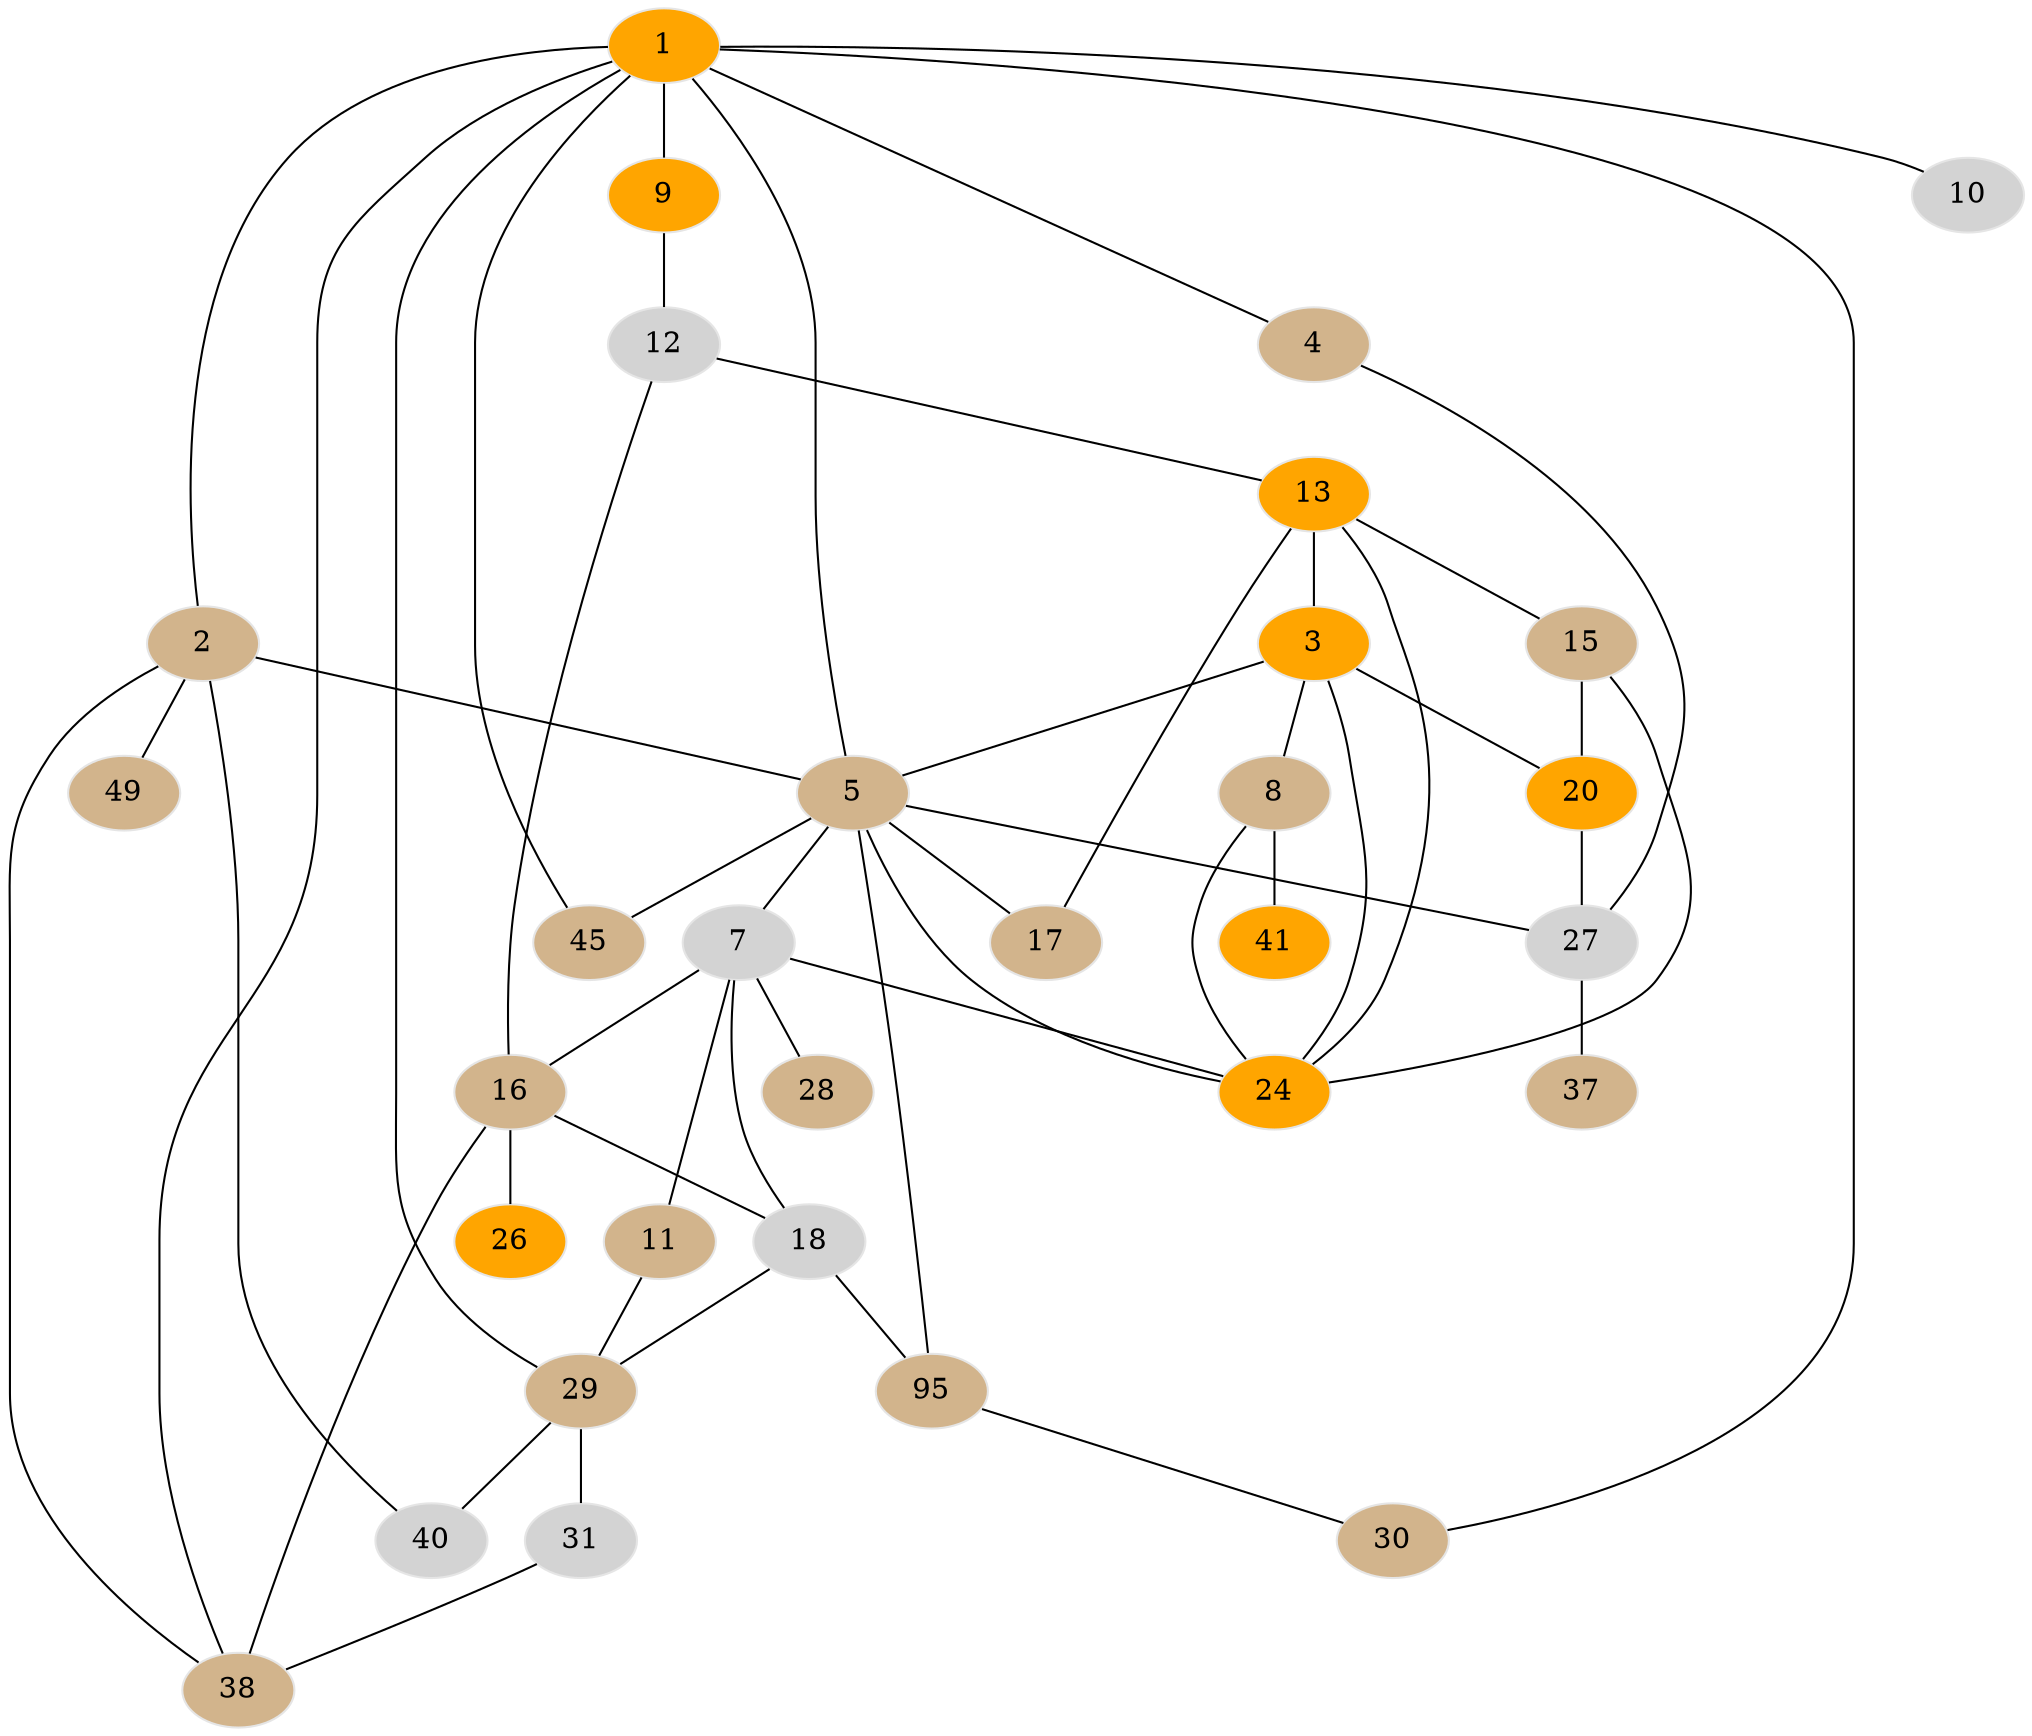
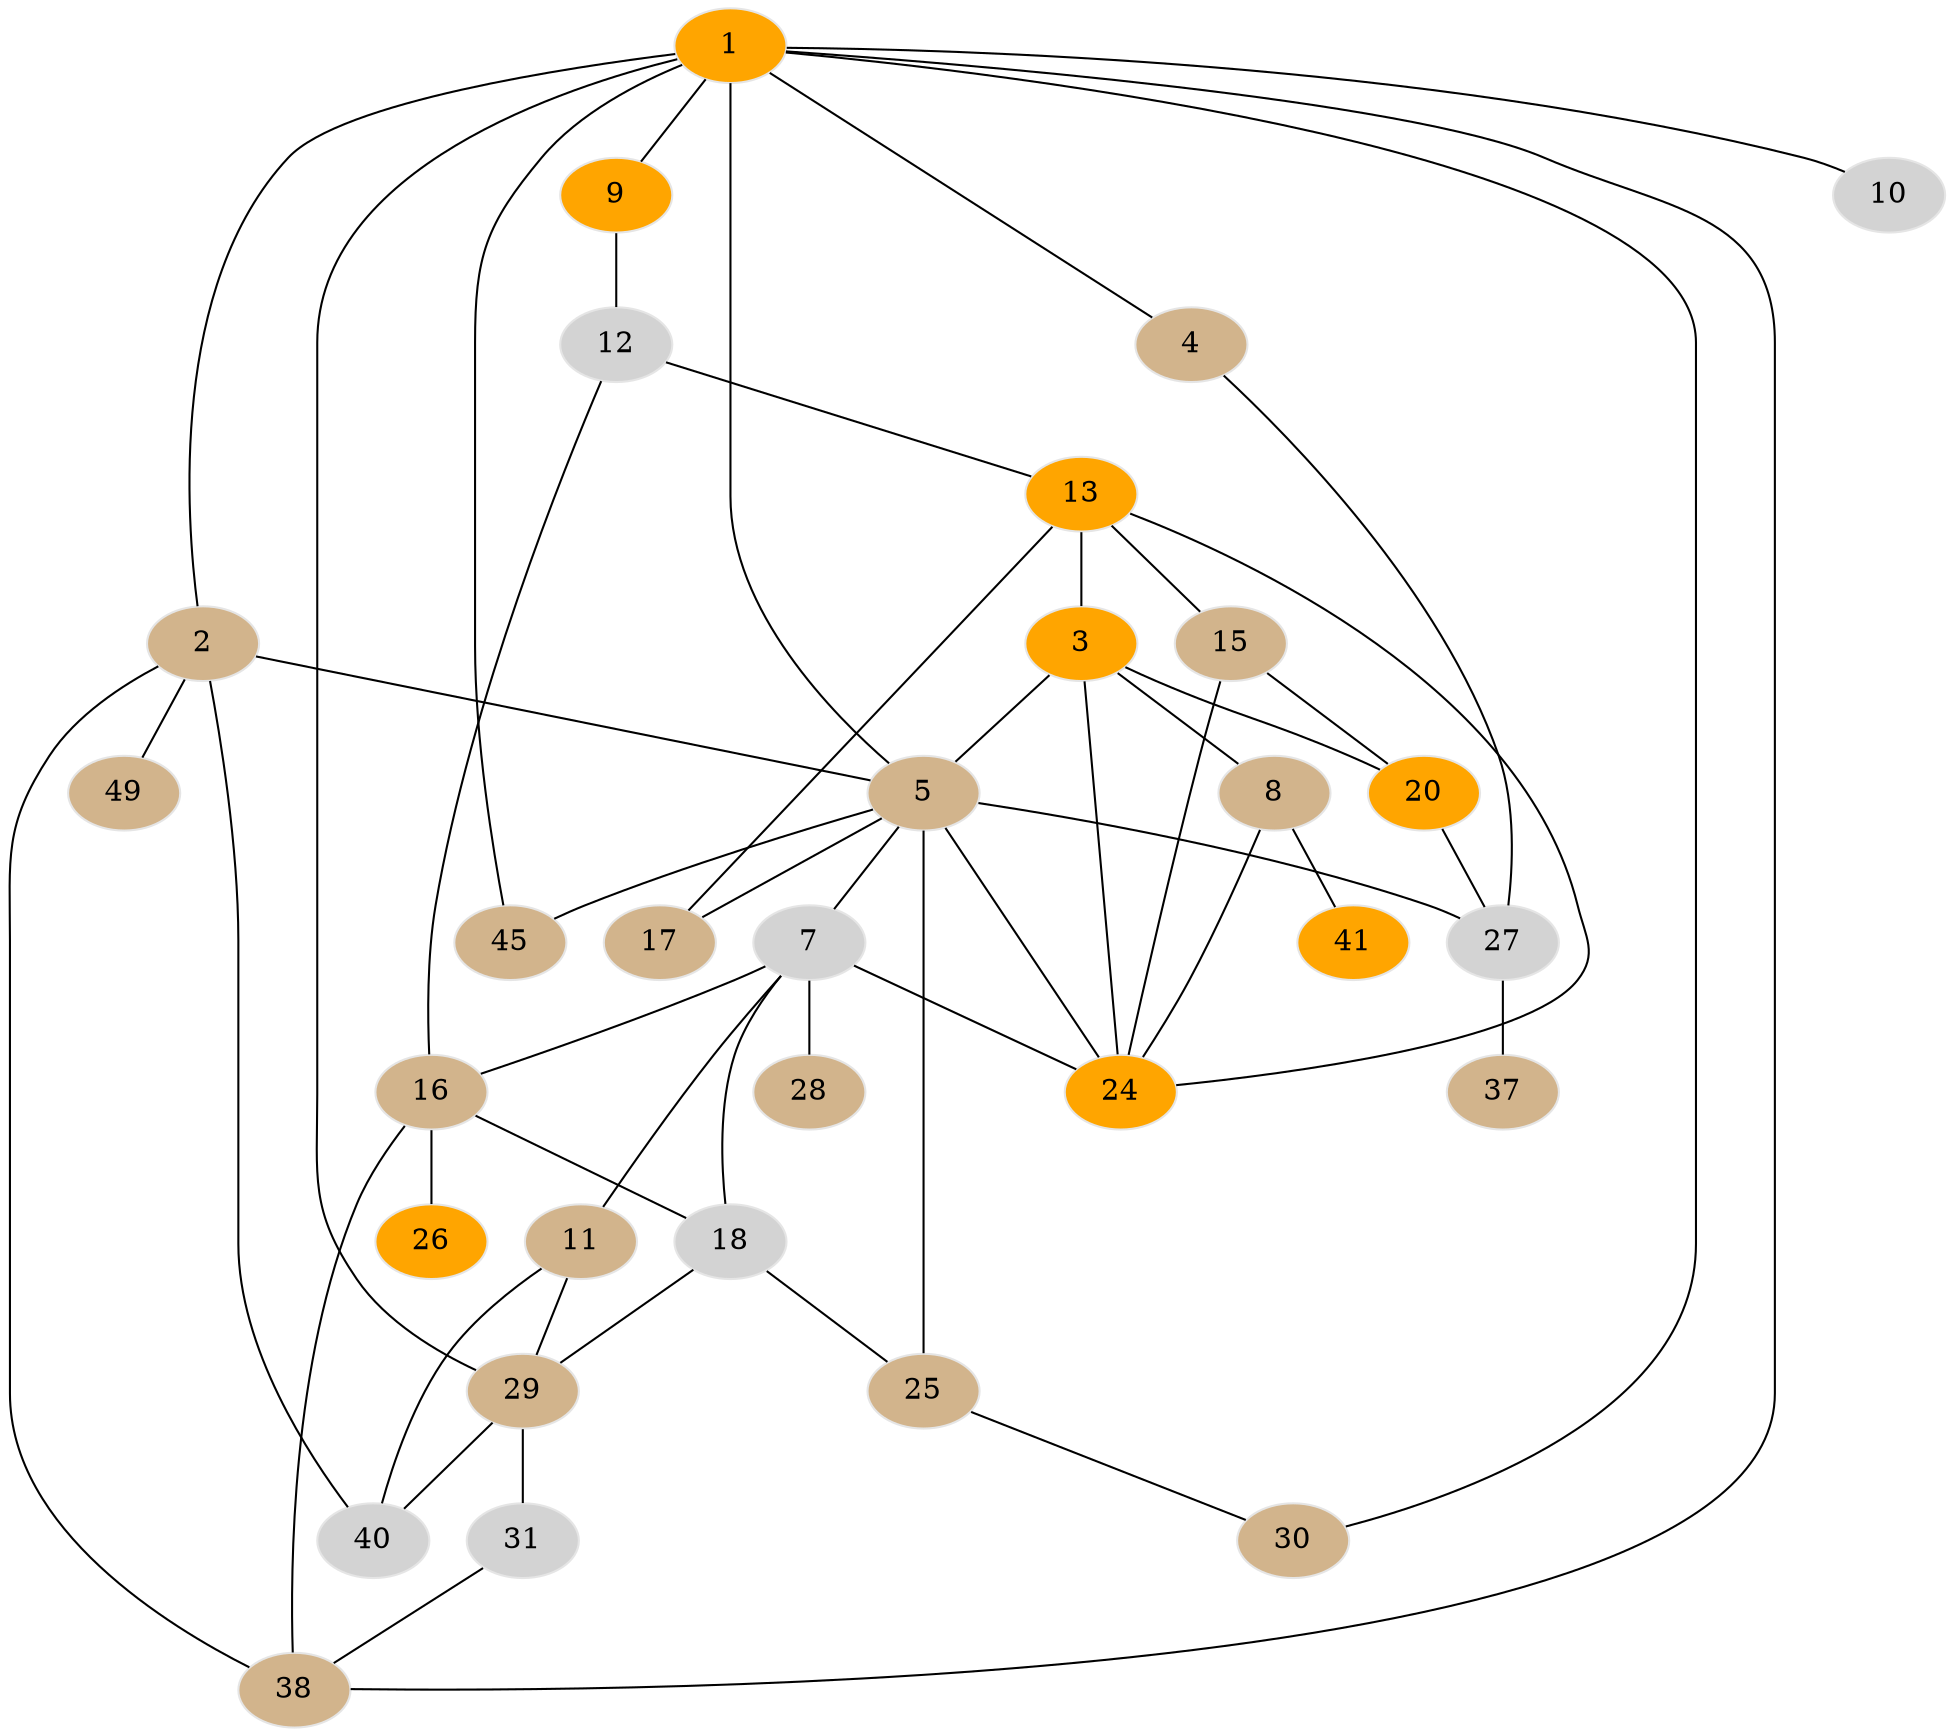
edge "11" -- "40": added
node "95": label "95" -> "25"
